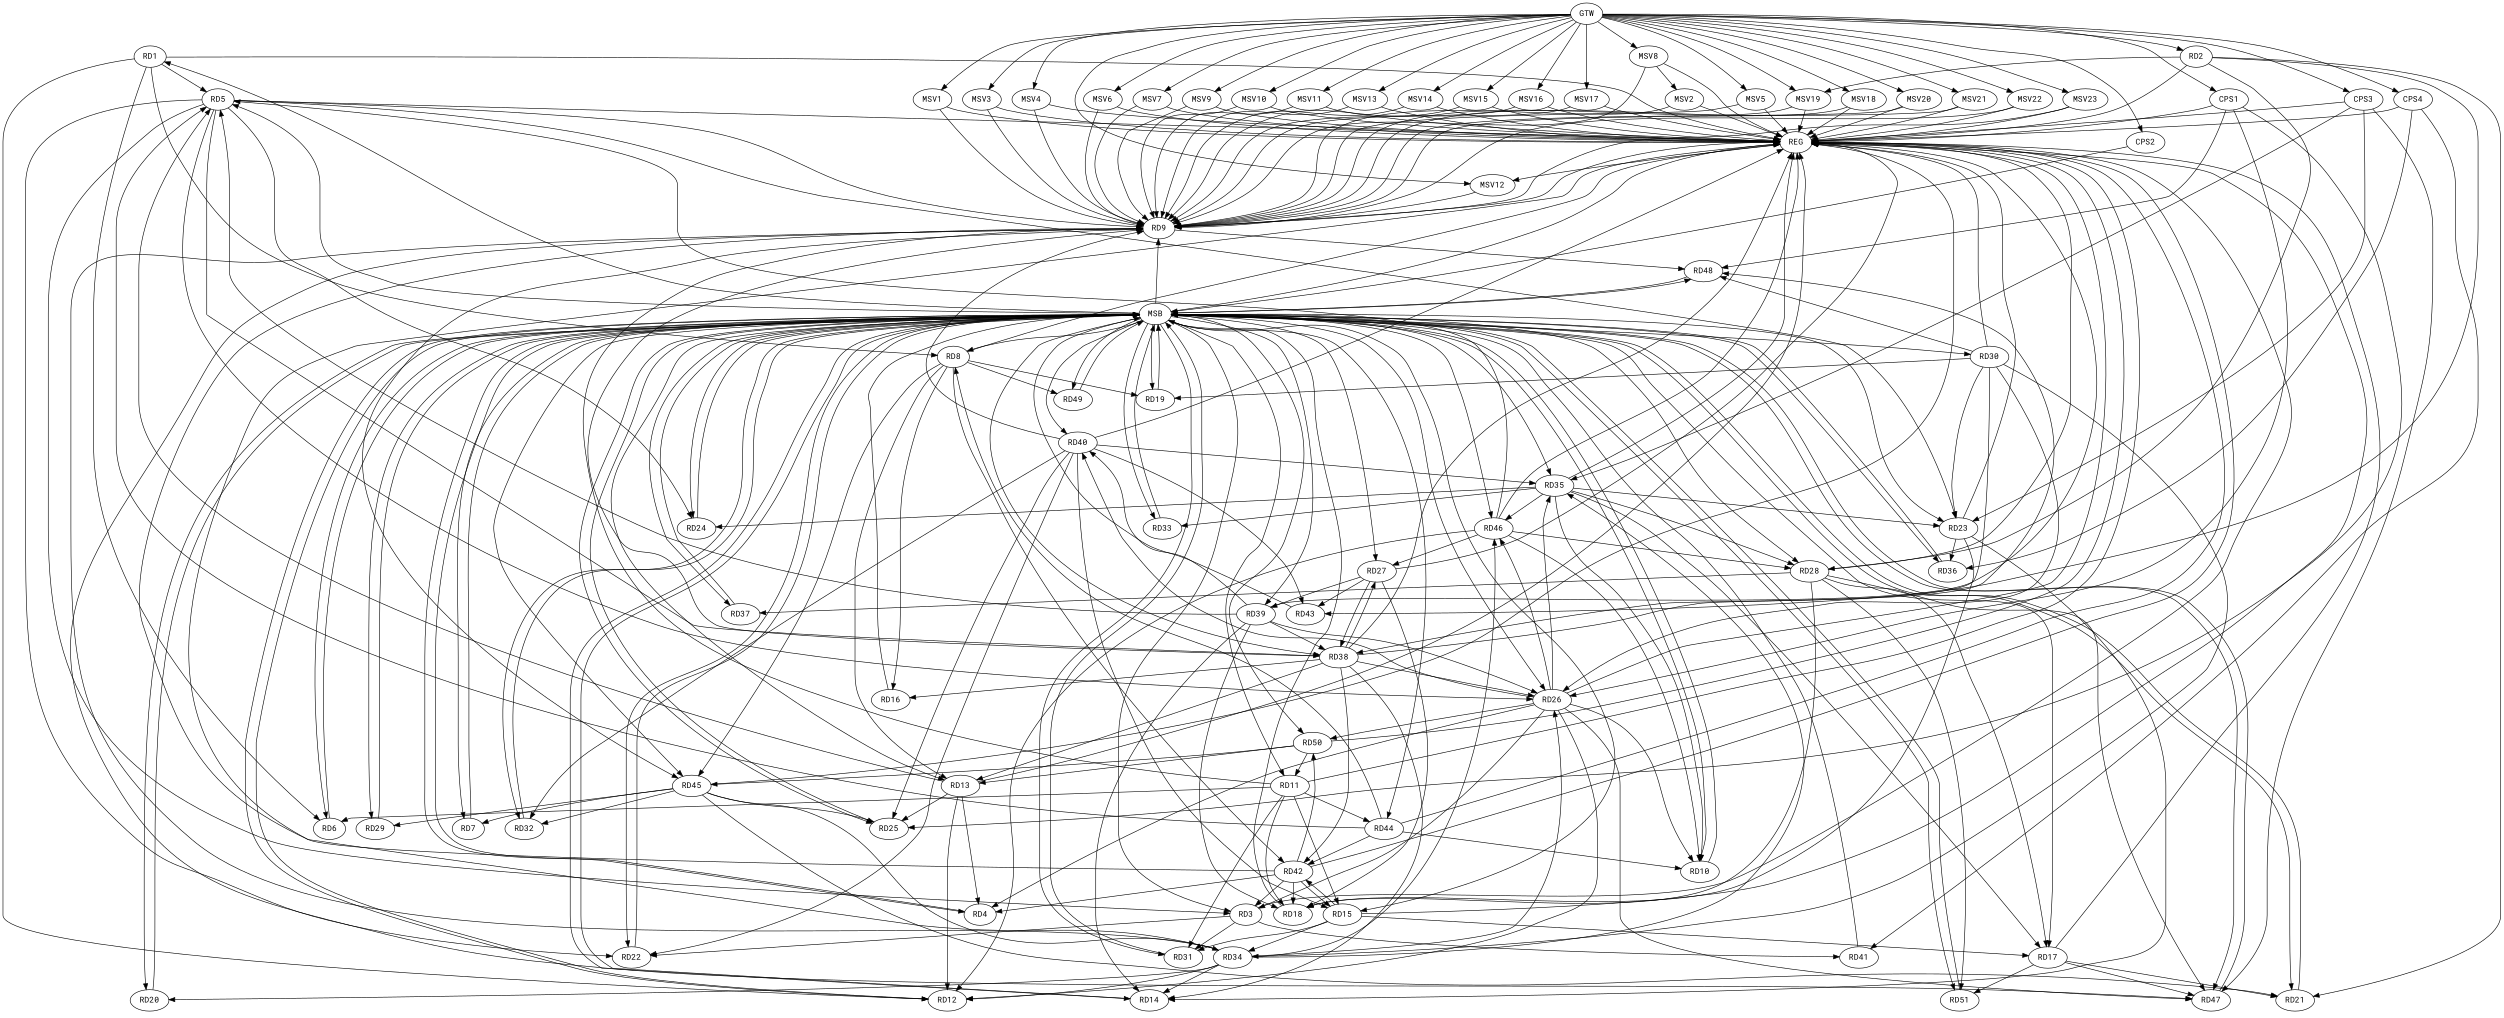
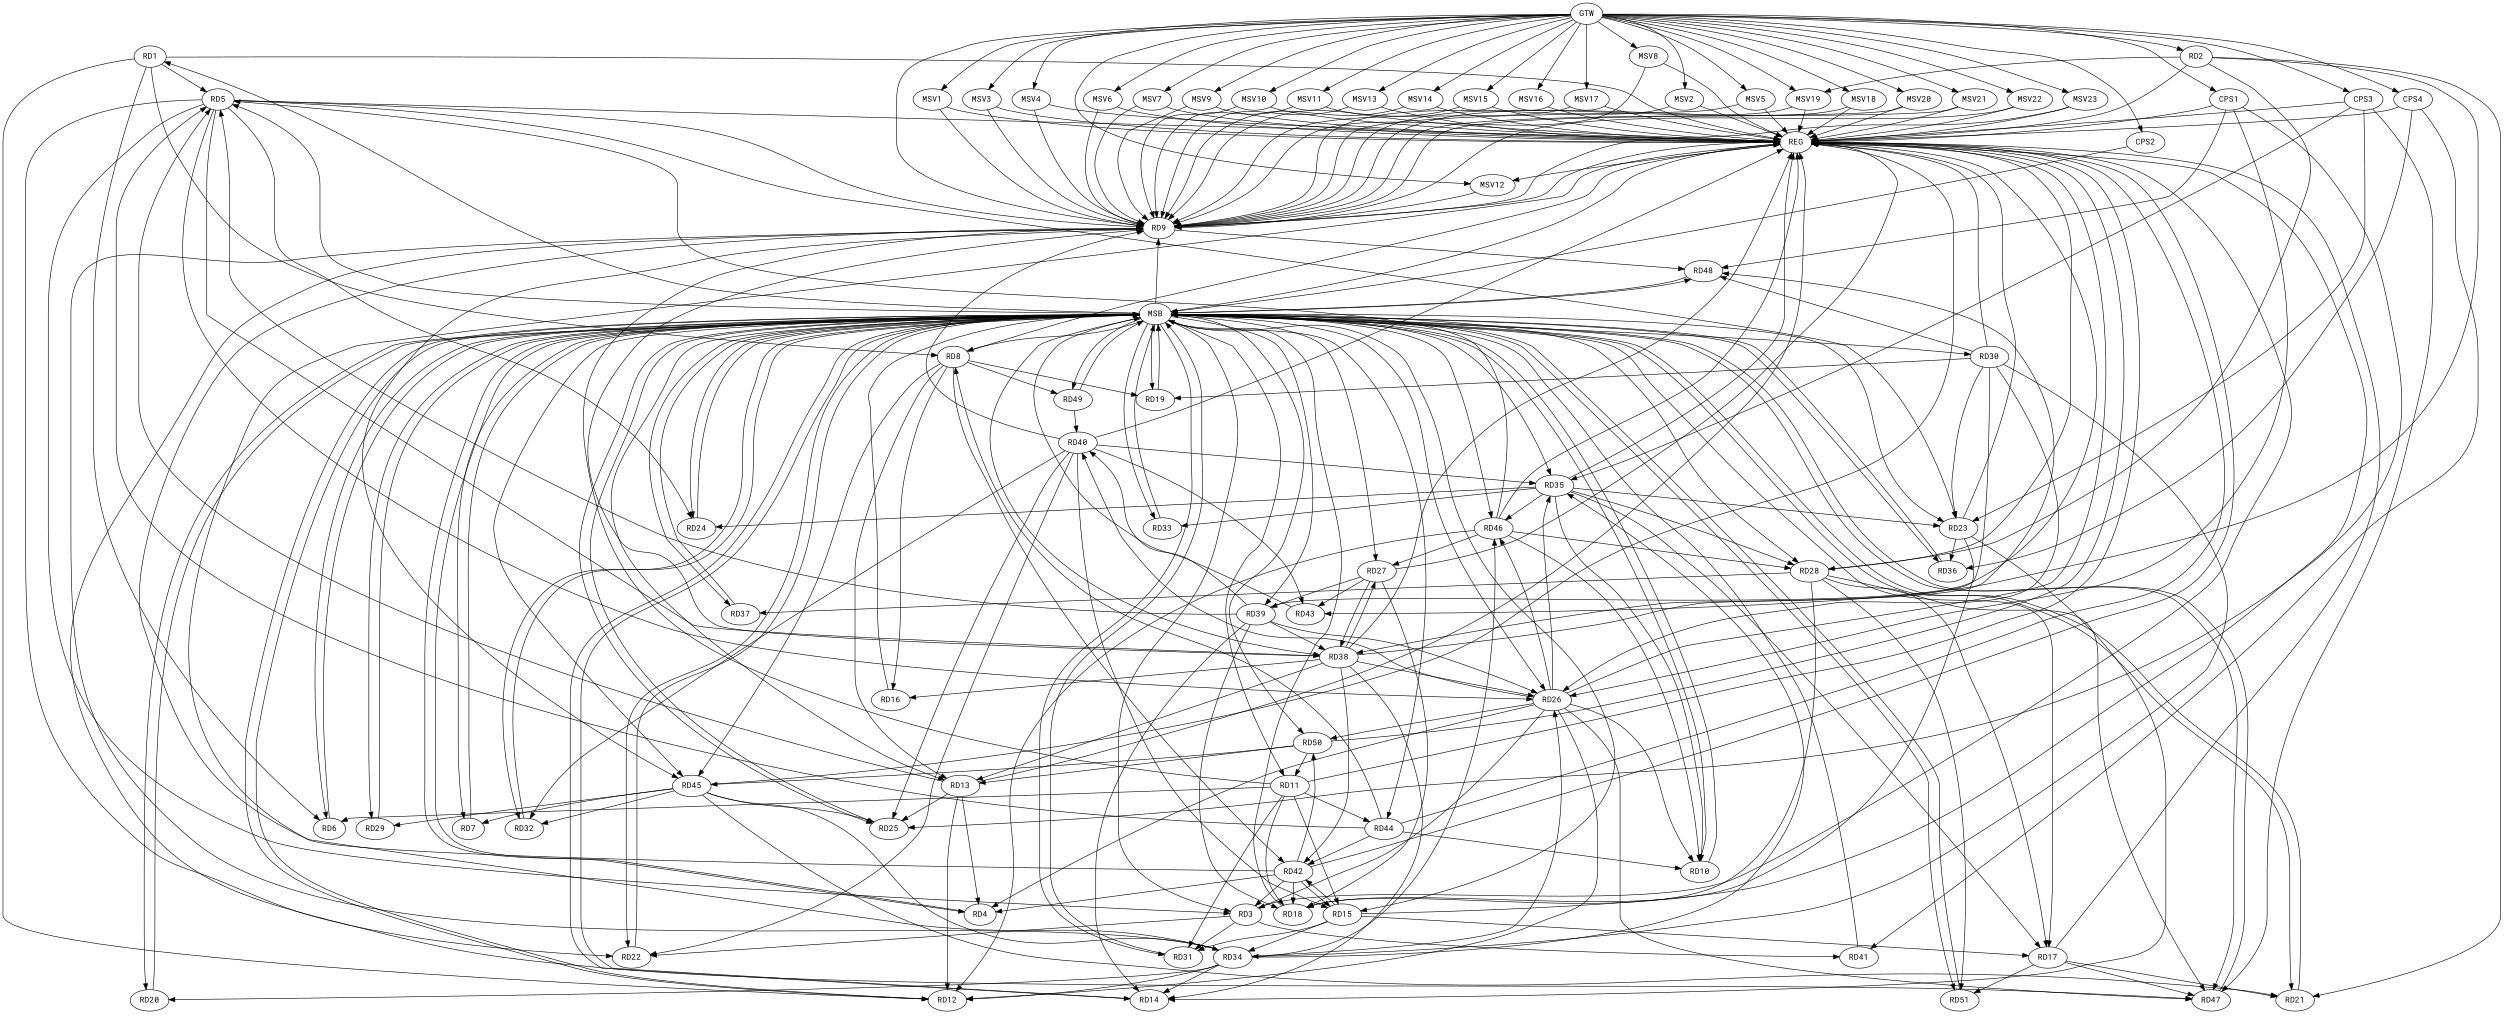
edge "MSV8" -> "MSV2": now "GTW" -> "MSV2"
edge "MSV16" -> "RD9": now "GTW" -> "RD9"
edge "MSB" -> "RD40": now "RD49" -> "RD40"
